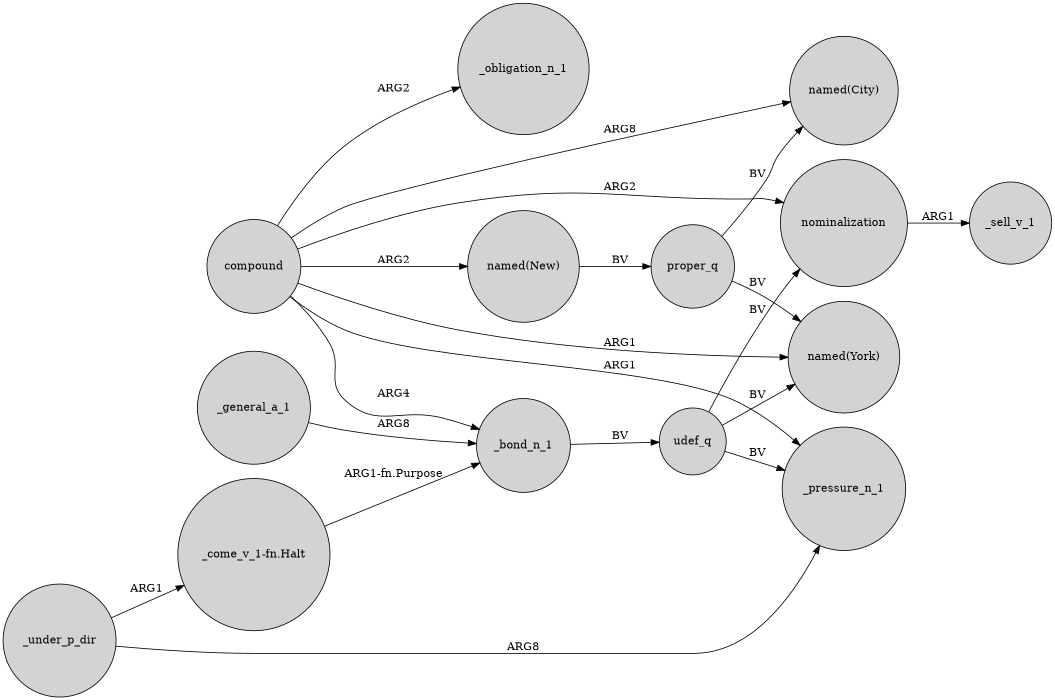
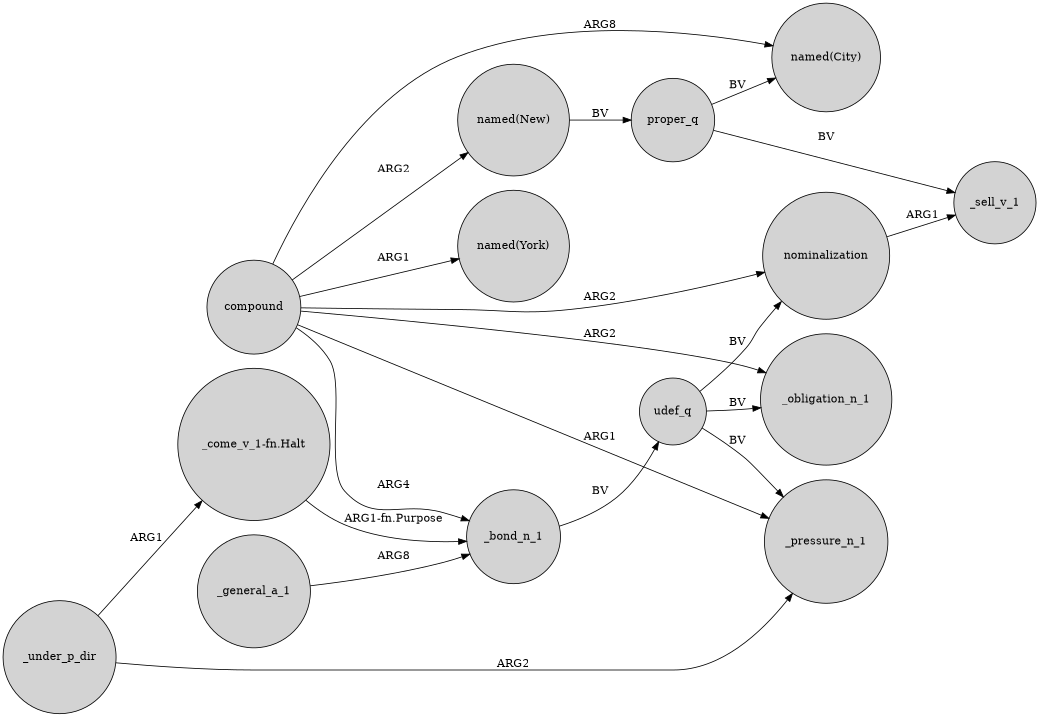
edge "proper_q" -> "named(York)": now "proper_q" -> "_sell_v_1"
edge "udef_q" -> "named(York)": now "udef_q" -> "_obligation_n_1"
edge "_under_p_dir" -> "_pressure_n_1": label "ARG8" -> "ARG2"
